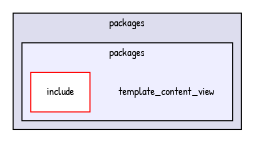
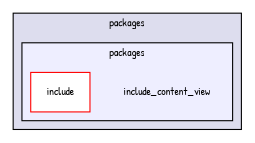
node "template_content_view": label "template_content_view" -> "include_content_view"
